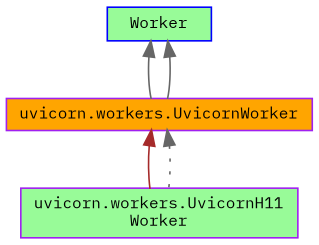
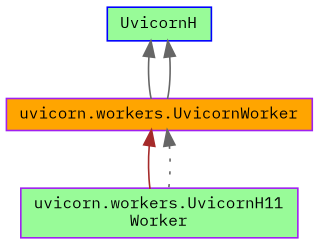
node "Worker": label "Worker" -> "UvicornH"
